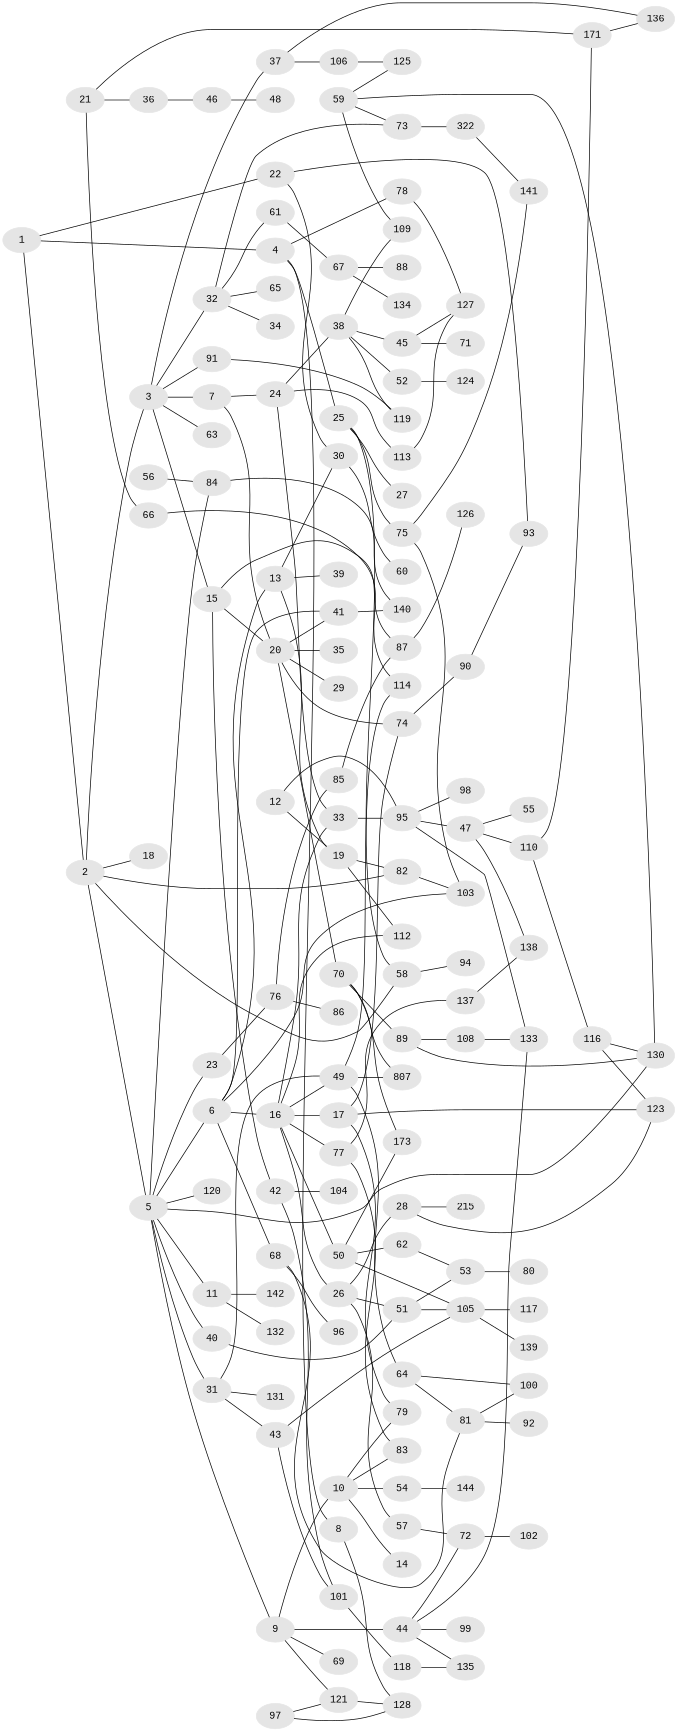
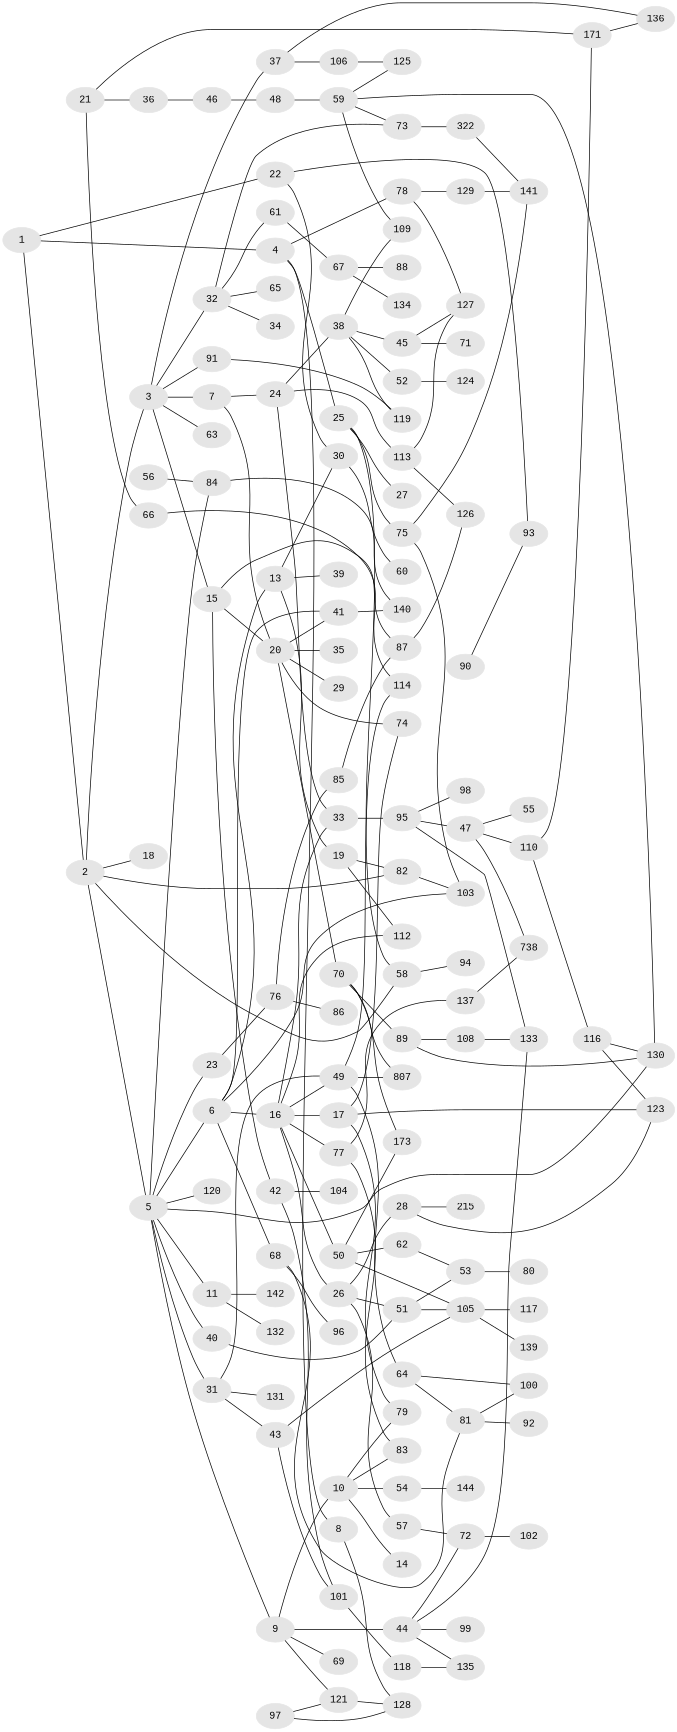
edge "48" -- "59": added
node "129": added
edge "113" -- "126": added
edge "90" -- "74": removed
node "12": removed
node "138": label "138" -> "738"
